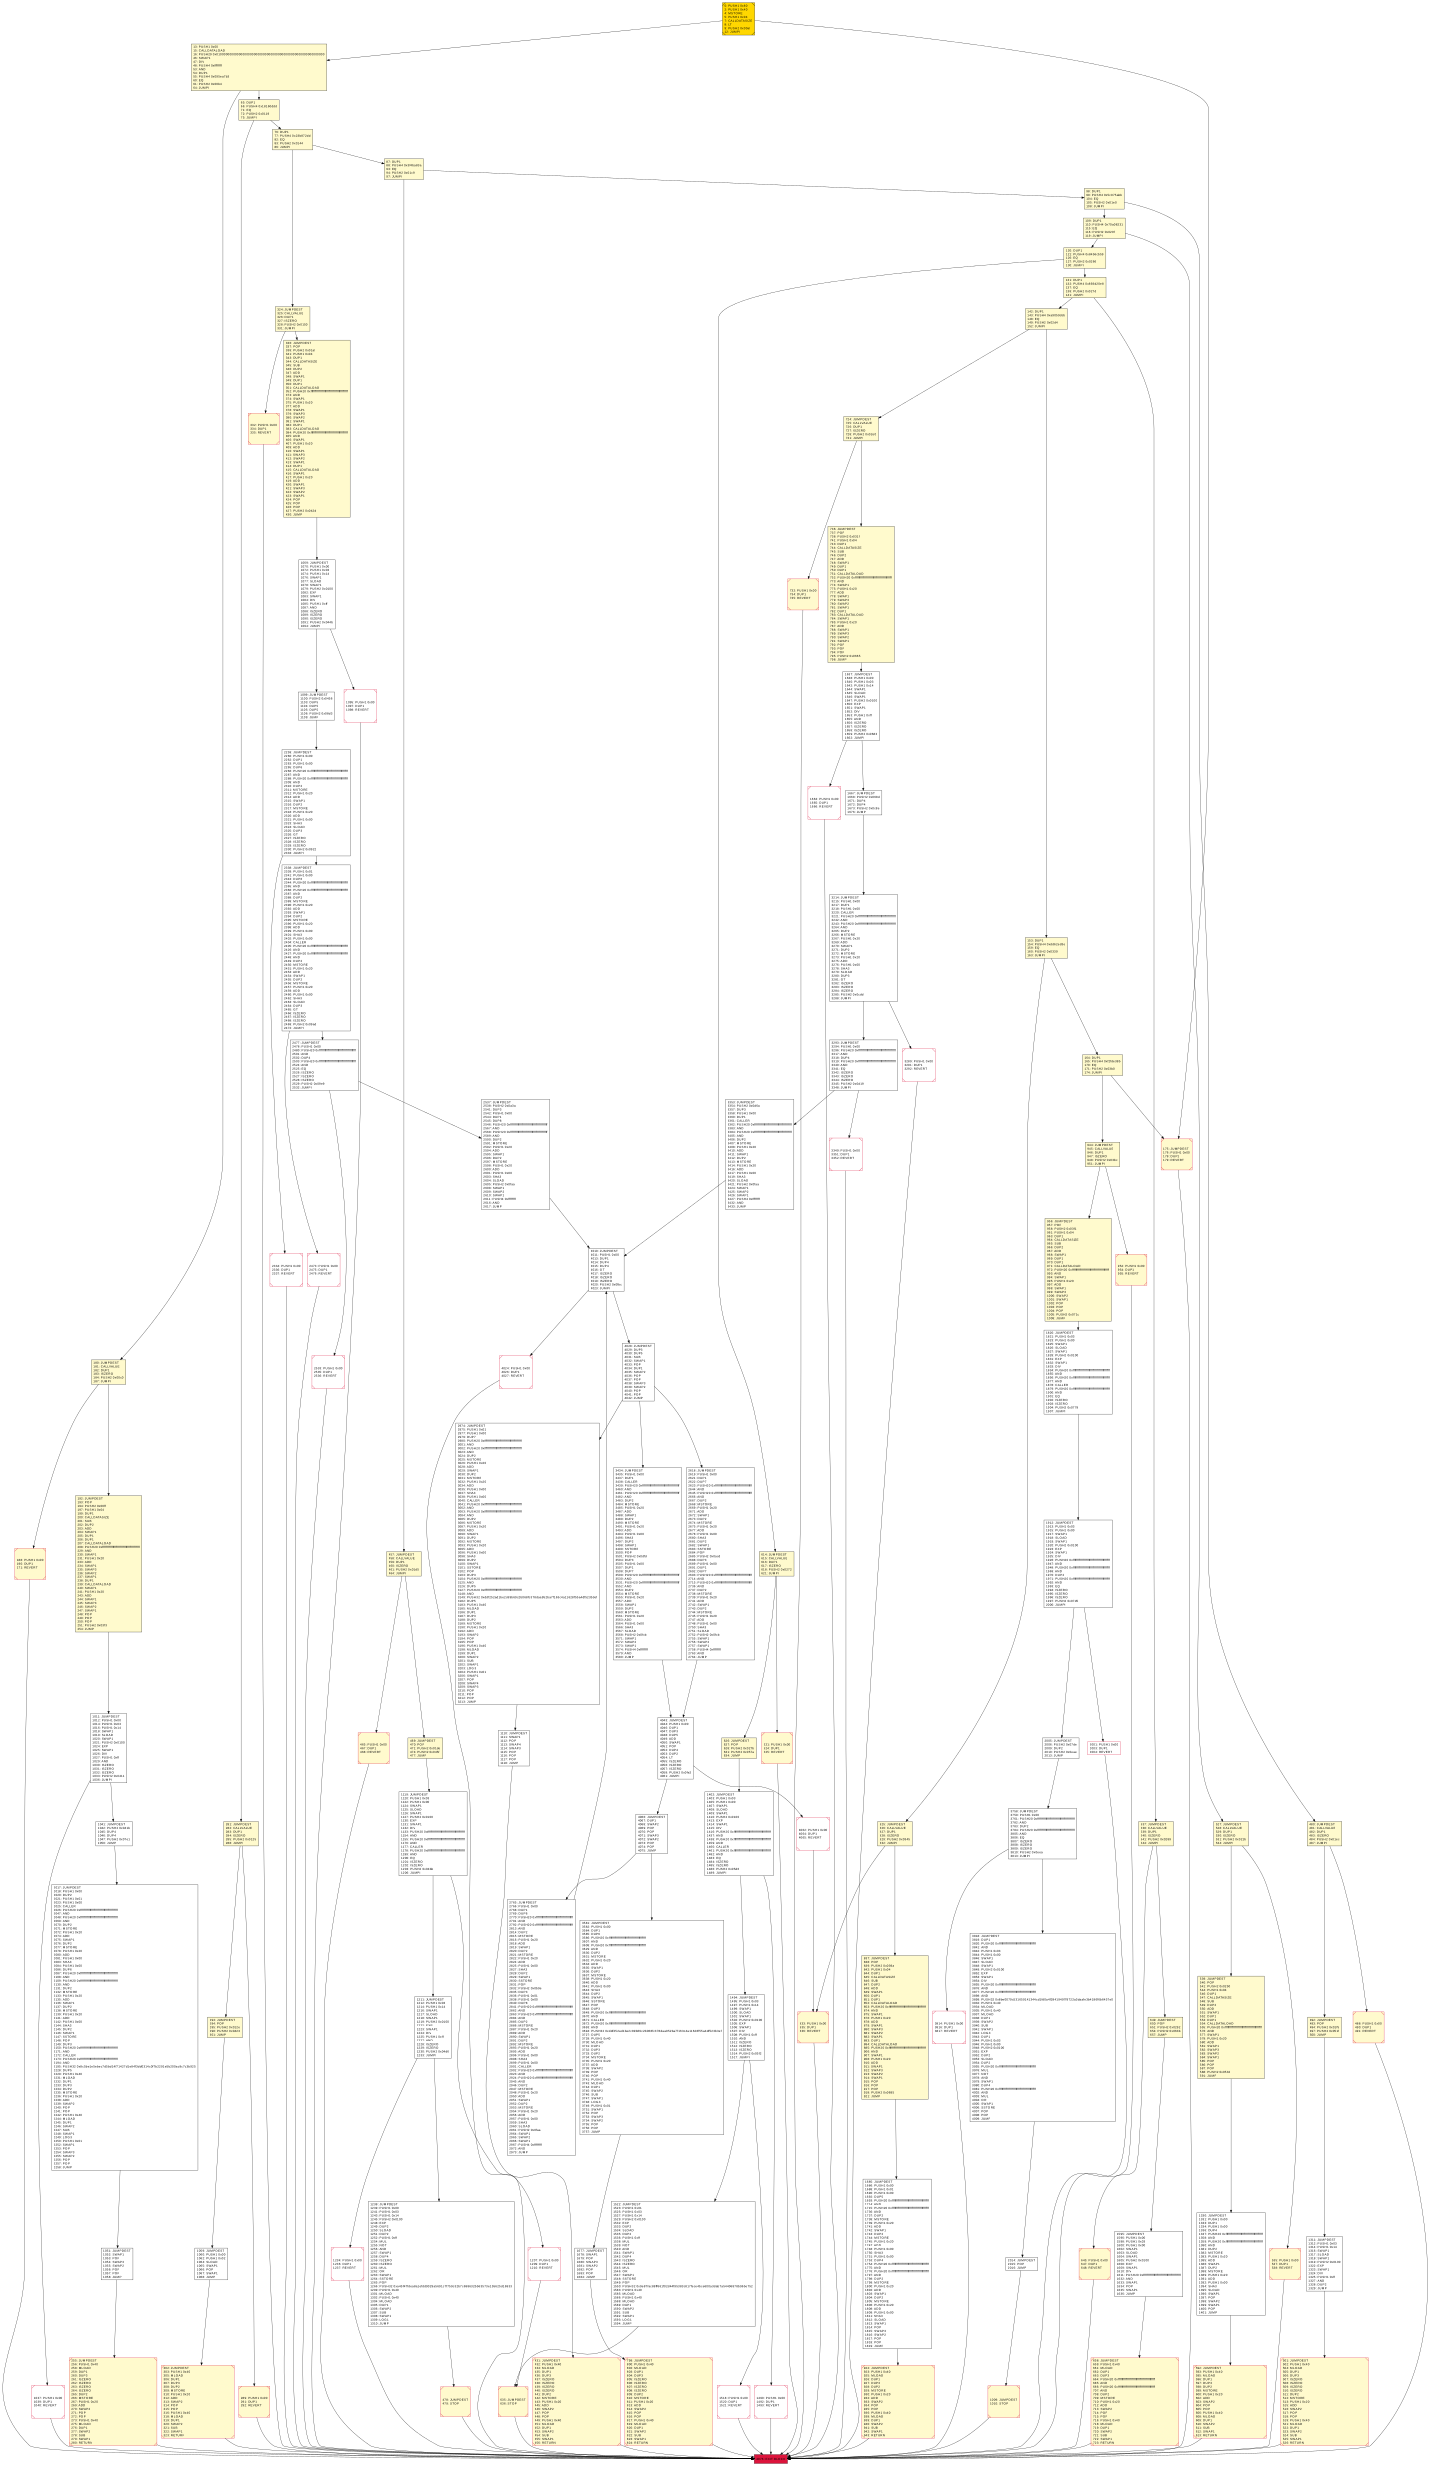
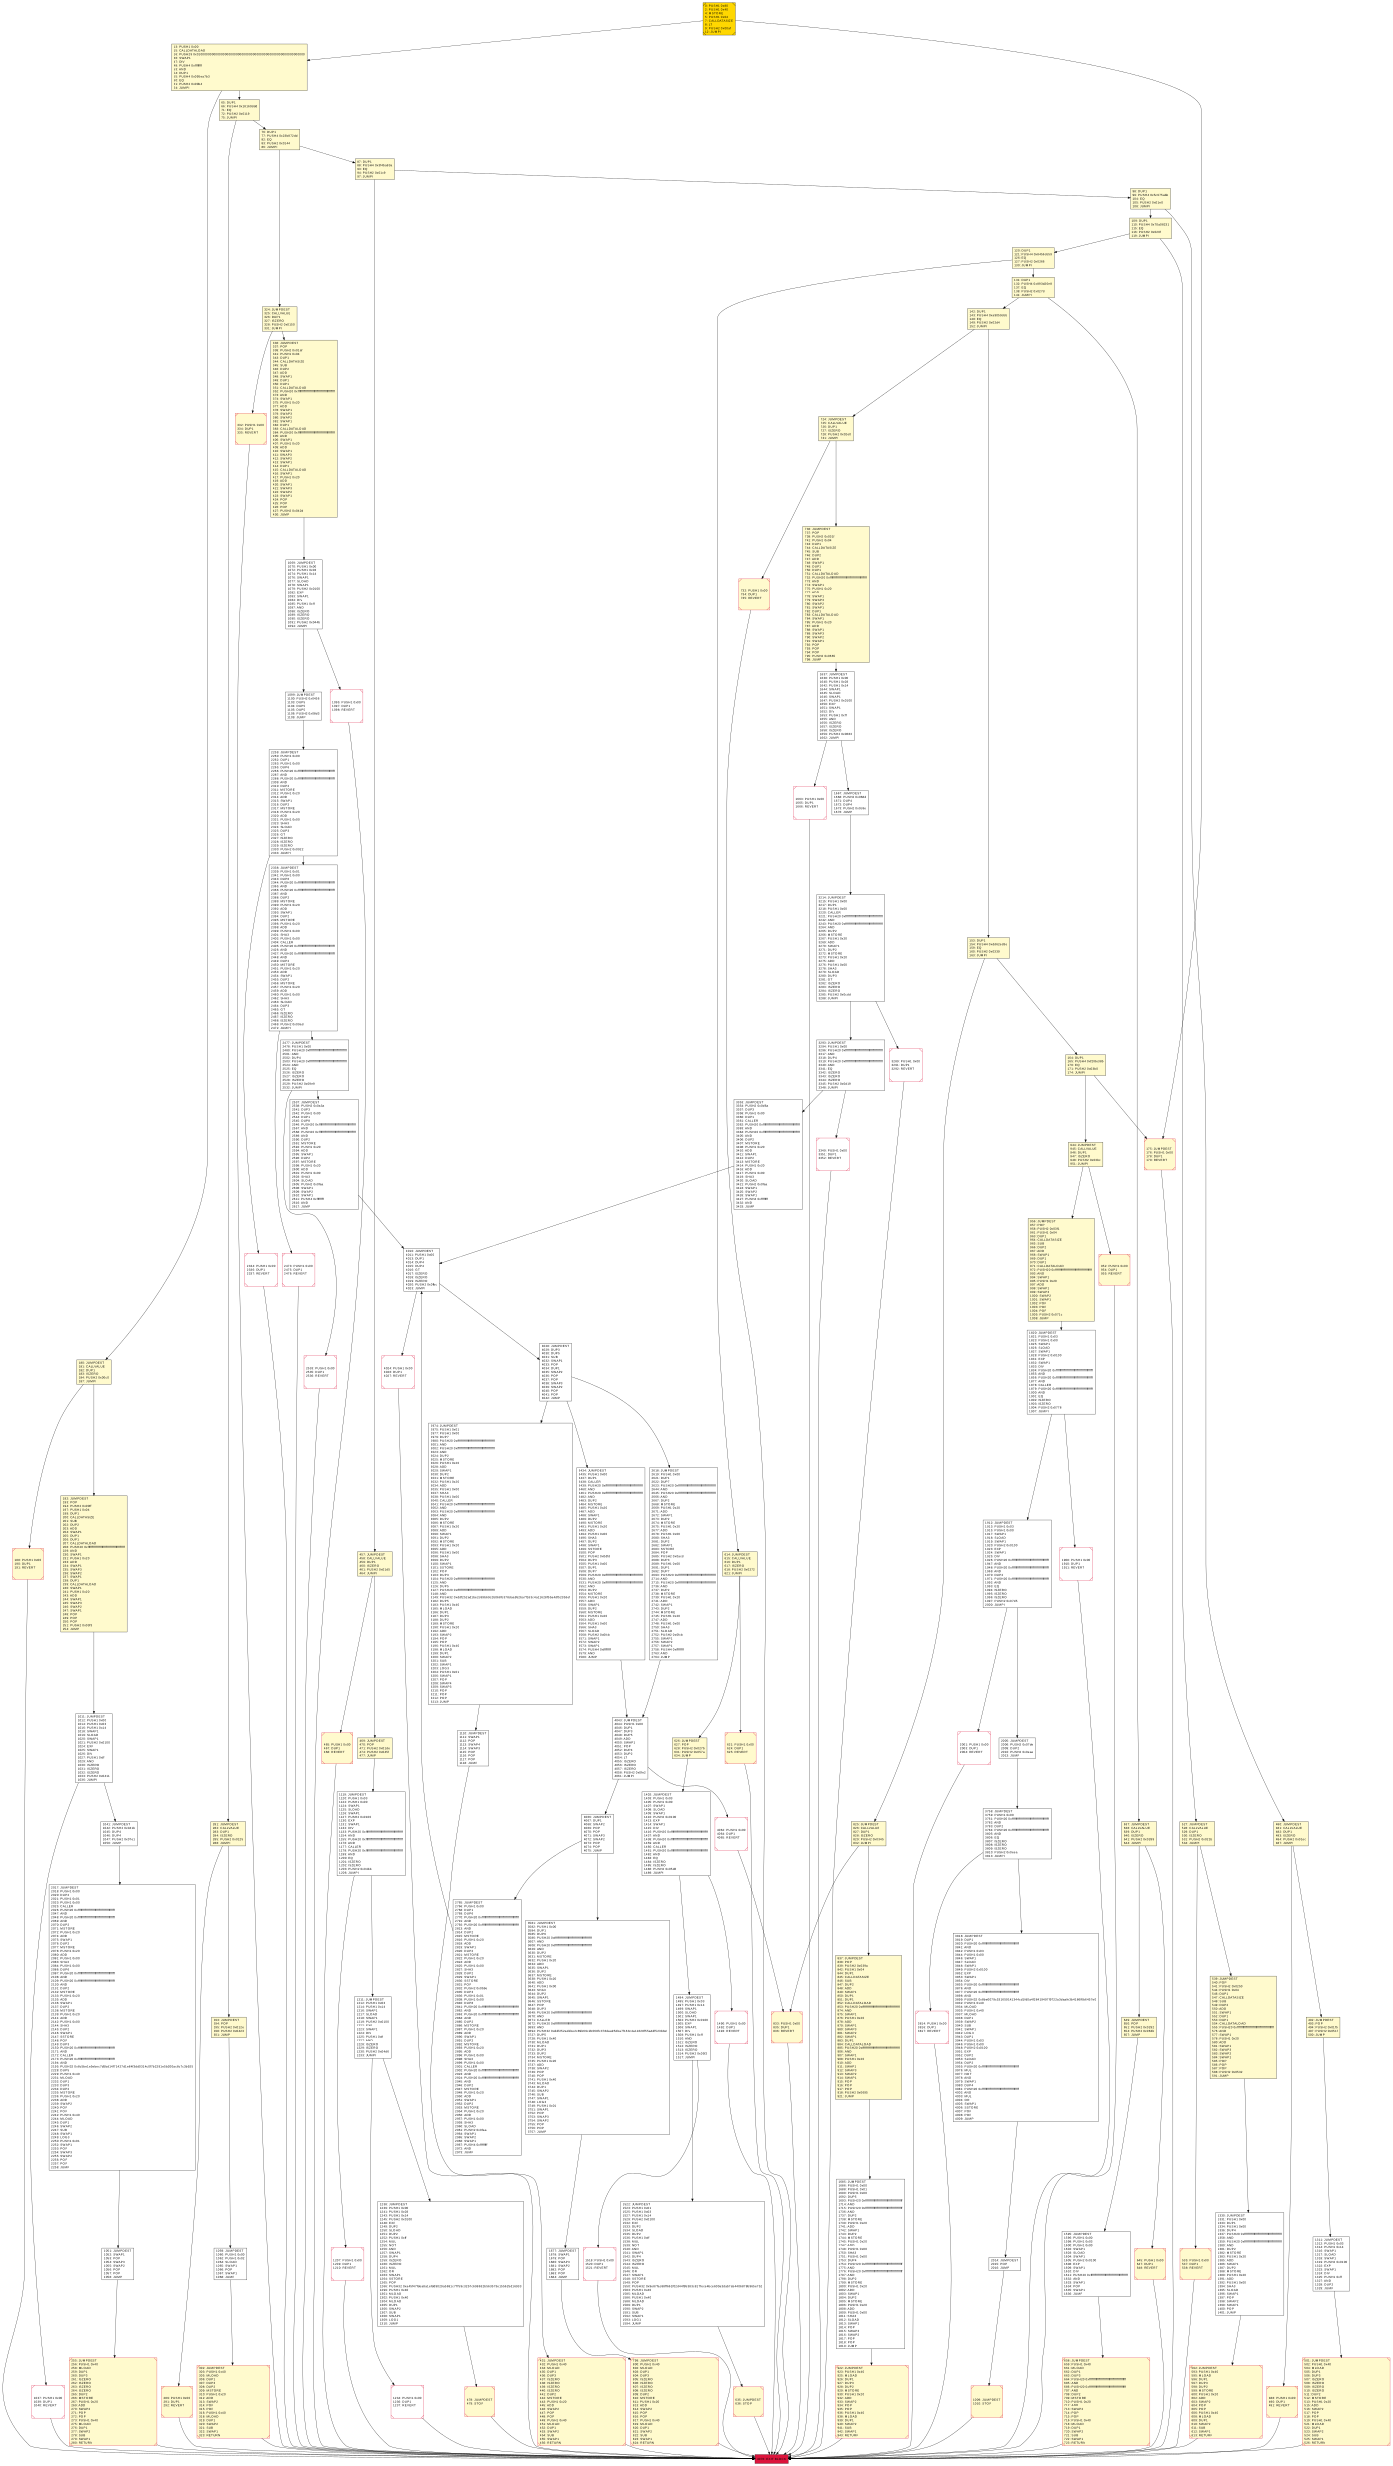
node "188: PUSH1 0x00 190: DUP1 171: REVERT": label "188: PUSH1 0x00 190: DUP1 171: REVERT" -> "188: PUSH1 0x00 190: DUP1 191: REVERT"
node "1908: PUSH1 0x00 1910: DUP1 1911: REVERT": added
node "2001: PUSH1 0x00 2003: DUP1 2004: REVERT": shape box -> Msquare
edge "1207: PUSH1 0x00 1209: DUP1 1210: REVERT" -> "635: JUMPDEST 636: STOP": now "1207: PUSH1 0x00 1209: DUP1 1210: REVERT" -> "4076: EXIT BLOCK"
